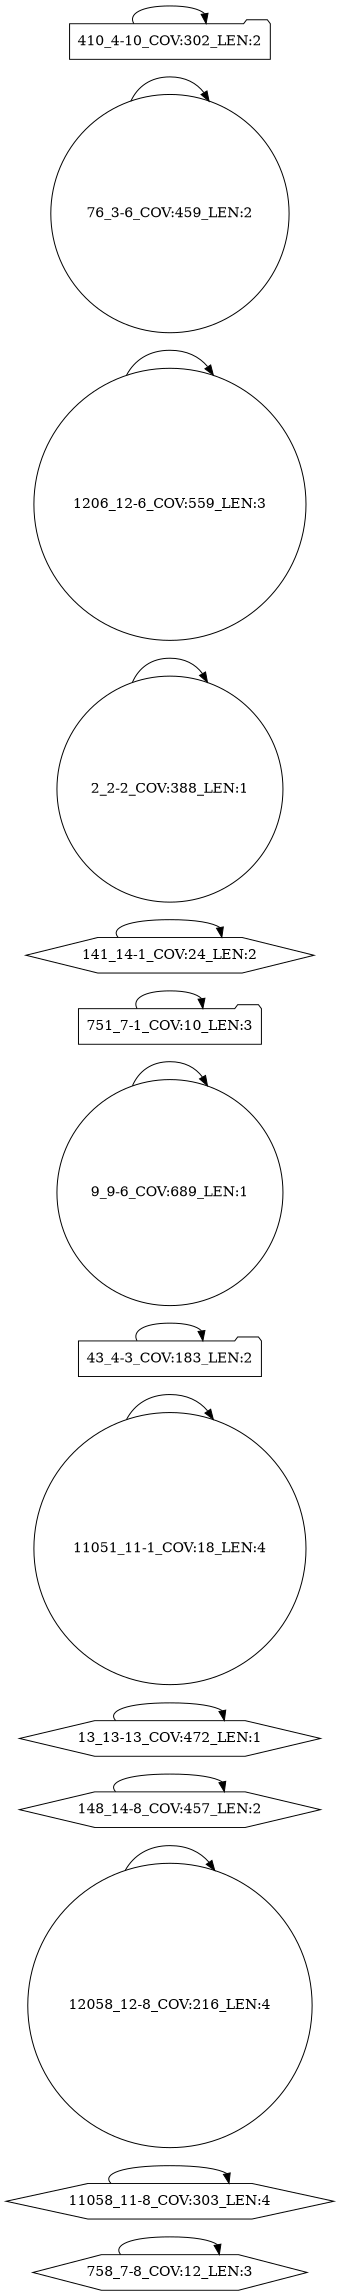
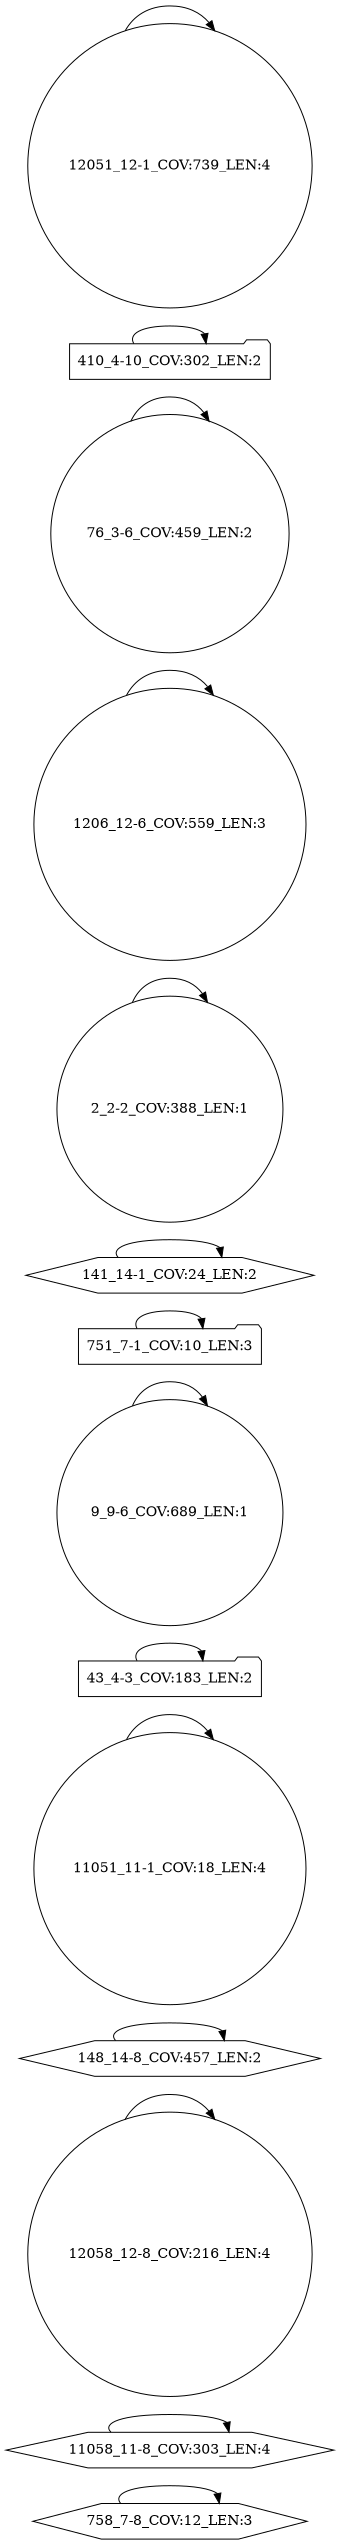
node "12051_12-1_COV:739_LEN:4": added
node "13_13-13_COV:472_LEN:1": removed
